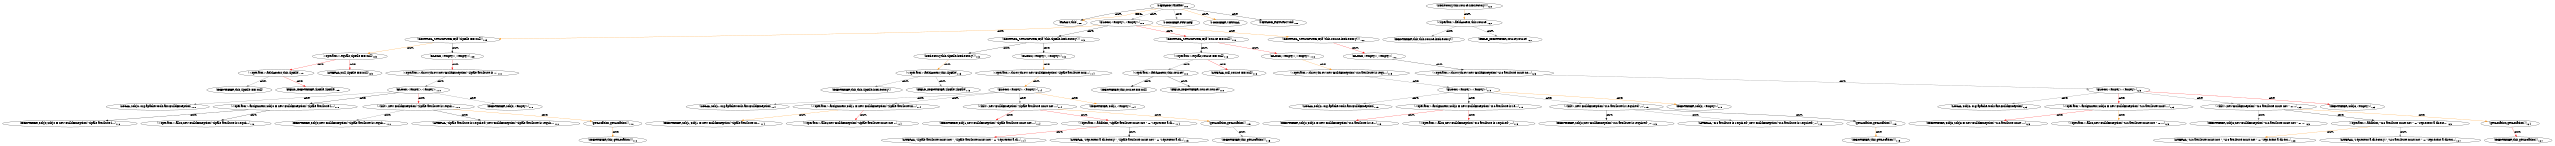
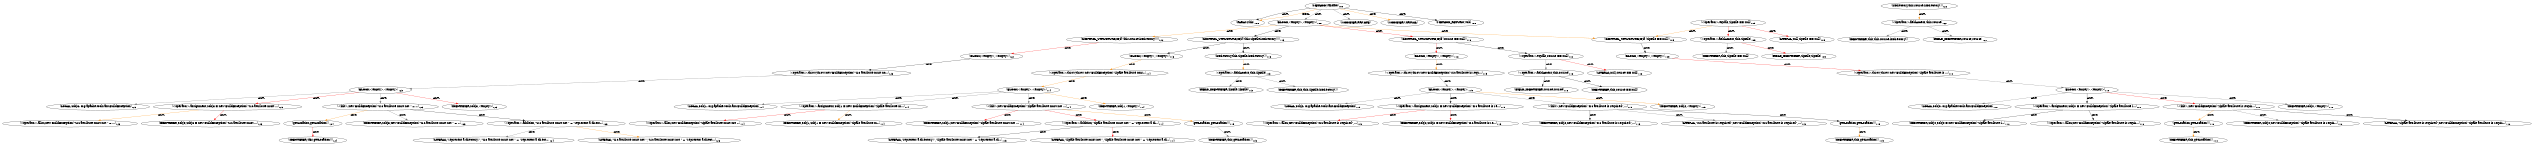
edge "(CONTROL_STRUCTURE,IF,if (zipFile == null))" -> "(<operator>.equals,zipFile == null)": reversed
